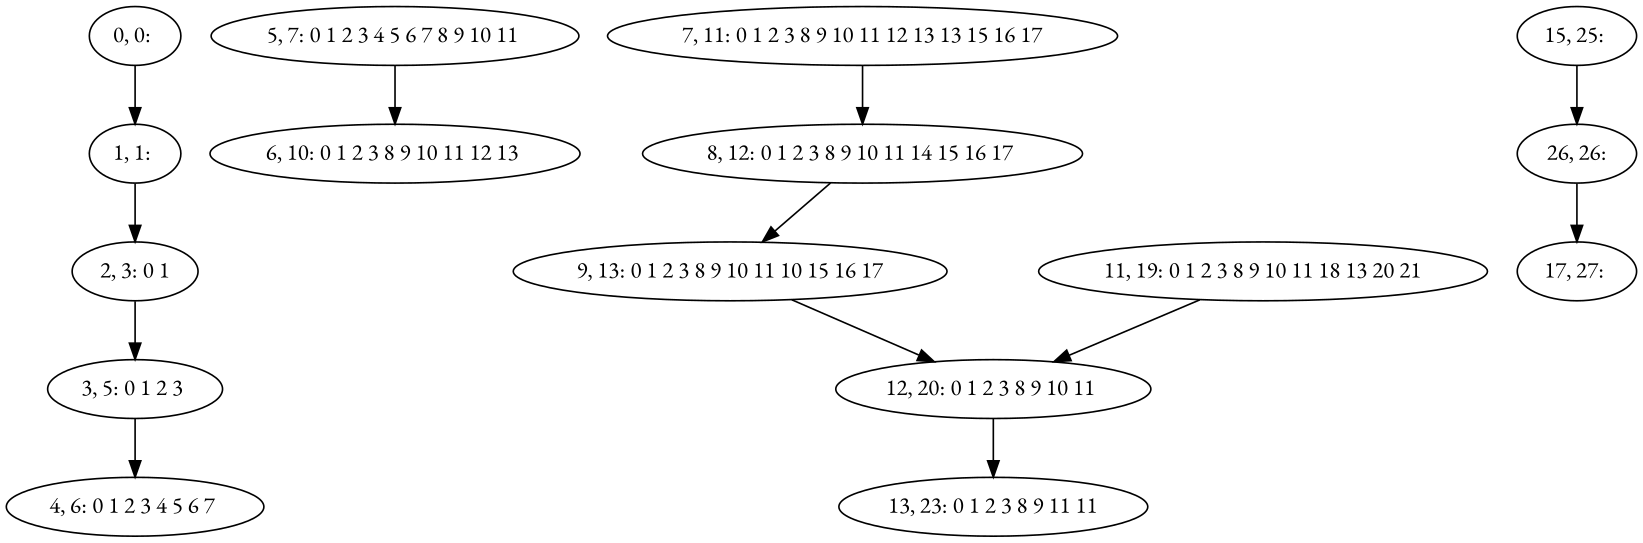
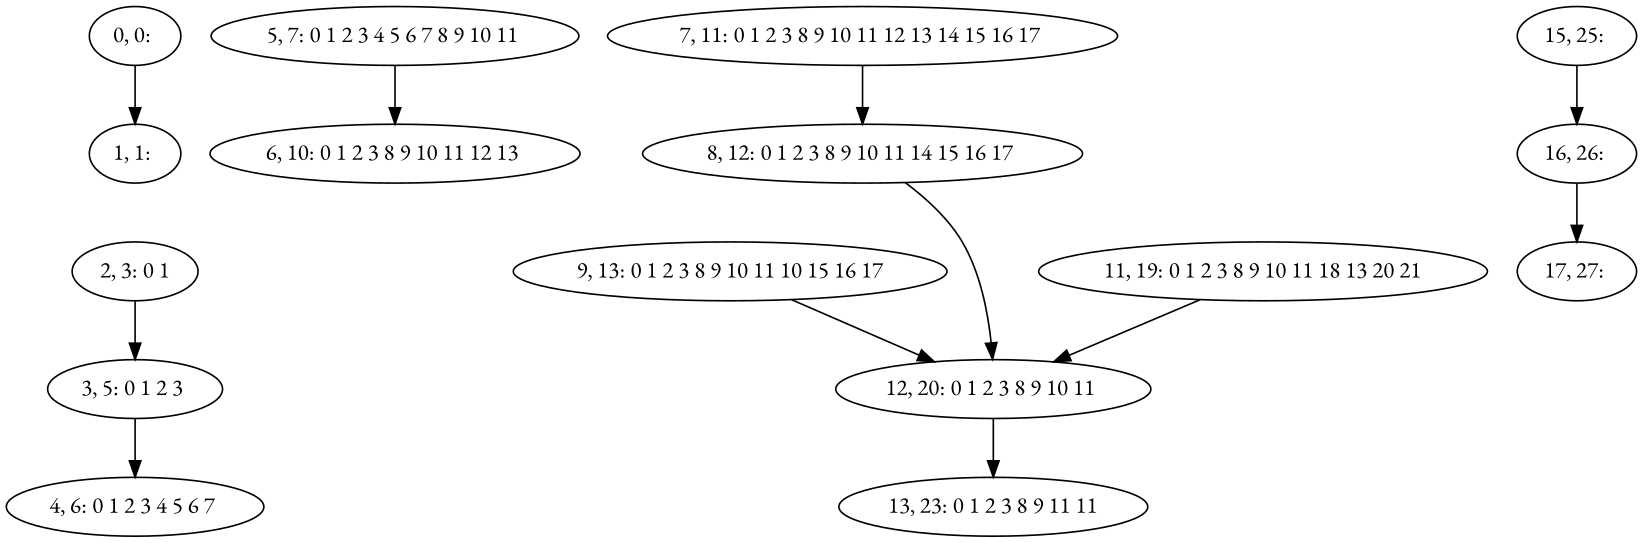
node "7, 11: 0 1 2 3 8 9 10 11 12 13 13 15 16 17": label "7, 11: 0 1 2 3 8 9 10 11 12 13 13 15 16 17" -> "7, 11: 0 1 2 3 8 9 10 11 12 13 14 15 16 17"
node "26, 26:": label "26, 26:" -> "16, 26:"
edge "1, 1:" -> "2, 3: 0 1": removed
edge "8, 12: 0 1 2 3 8 9 10 11 14 15 16 17" -> "9, 13: 0 1 2 3 8 9 10 11 10 15 16 17": now "8, 12: 0 1 2 3 8 9 10 11 14 15 16 17" -> "12, 20: 0 1 2 3 8 9 10 11"
